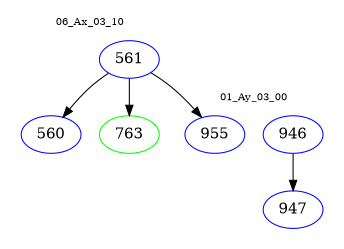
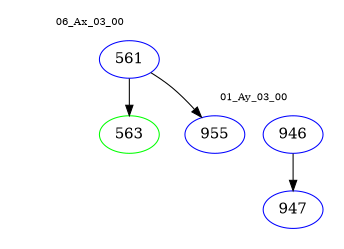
cluster "06_Ax_03_10": label "06_Ax_03_10" -> "06_Ax_03_00"
node "560": removed
node "763": label "763" -> "563"
